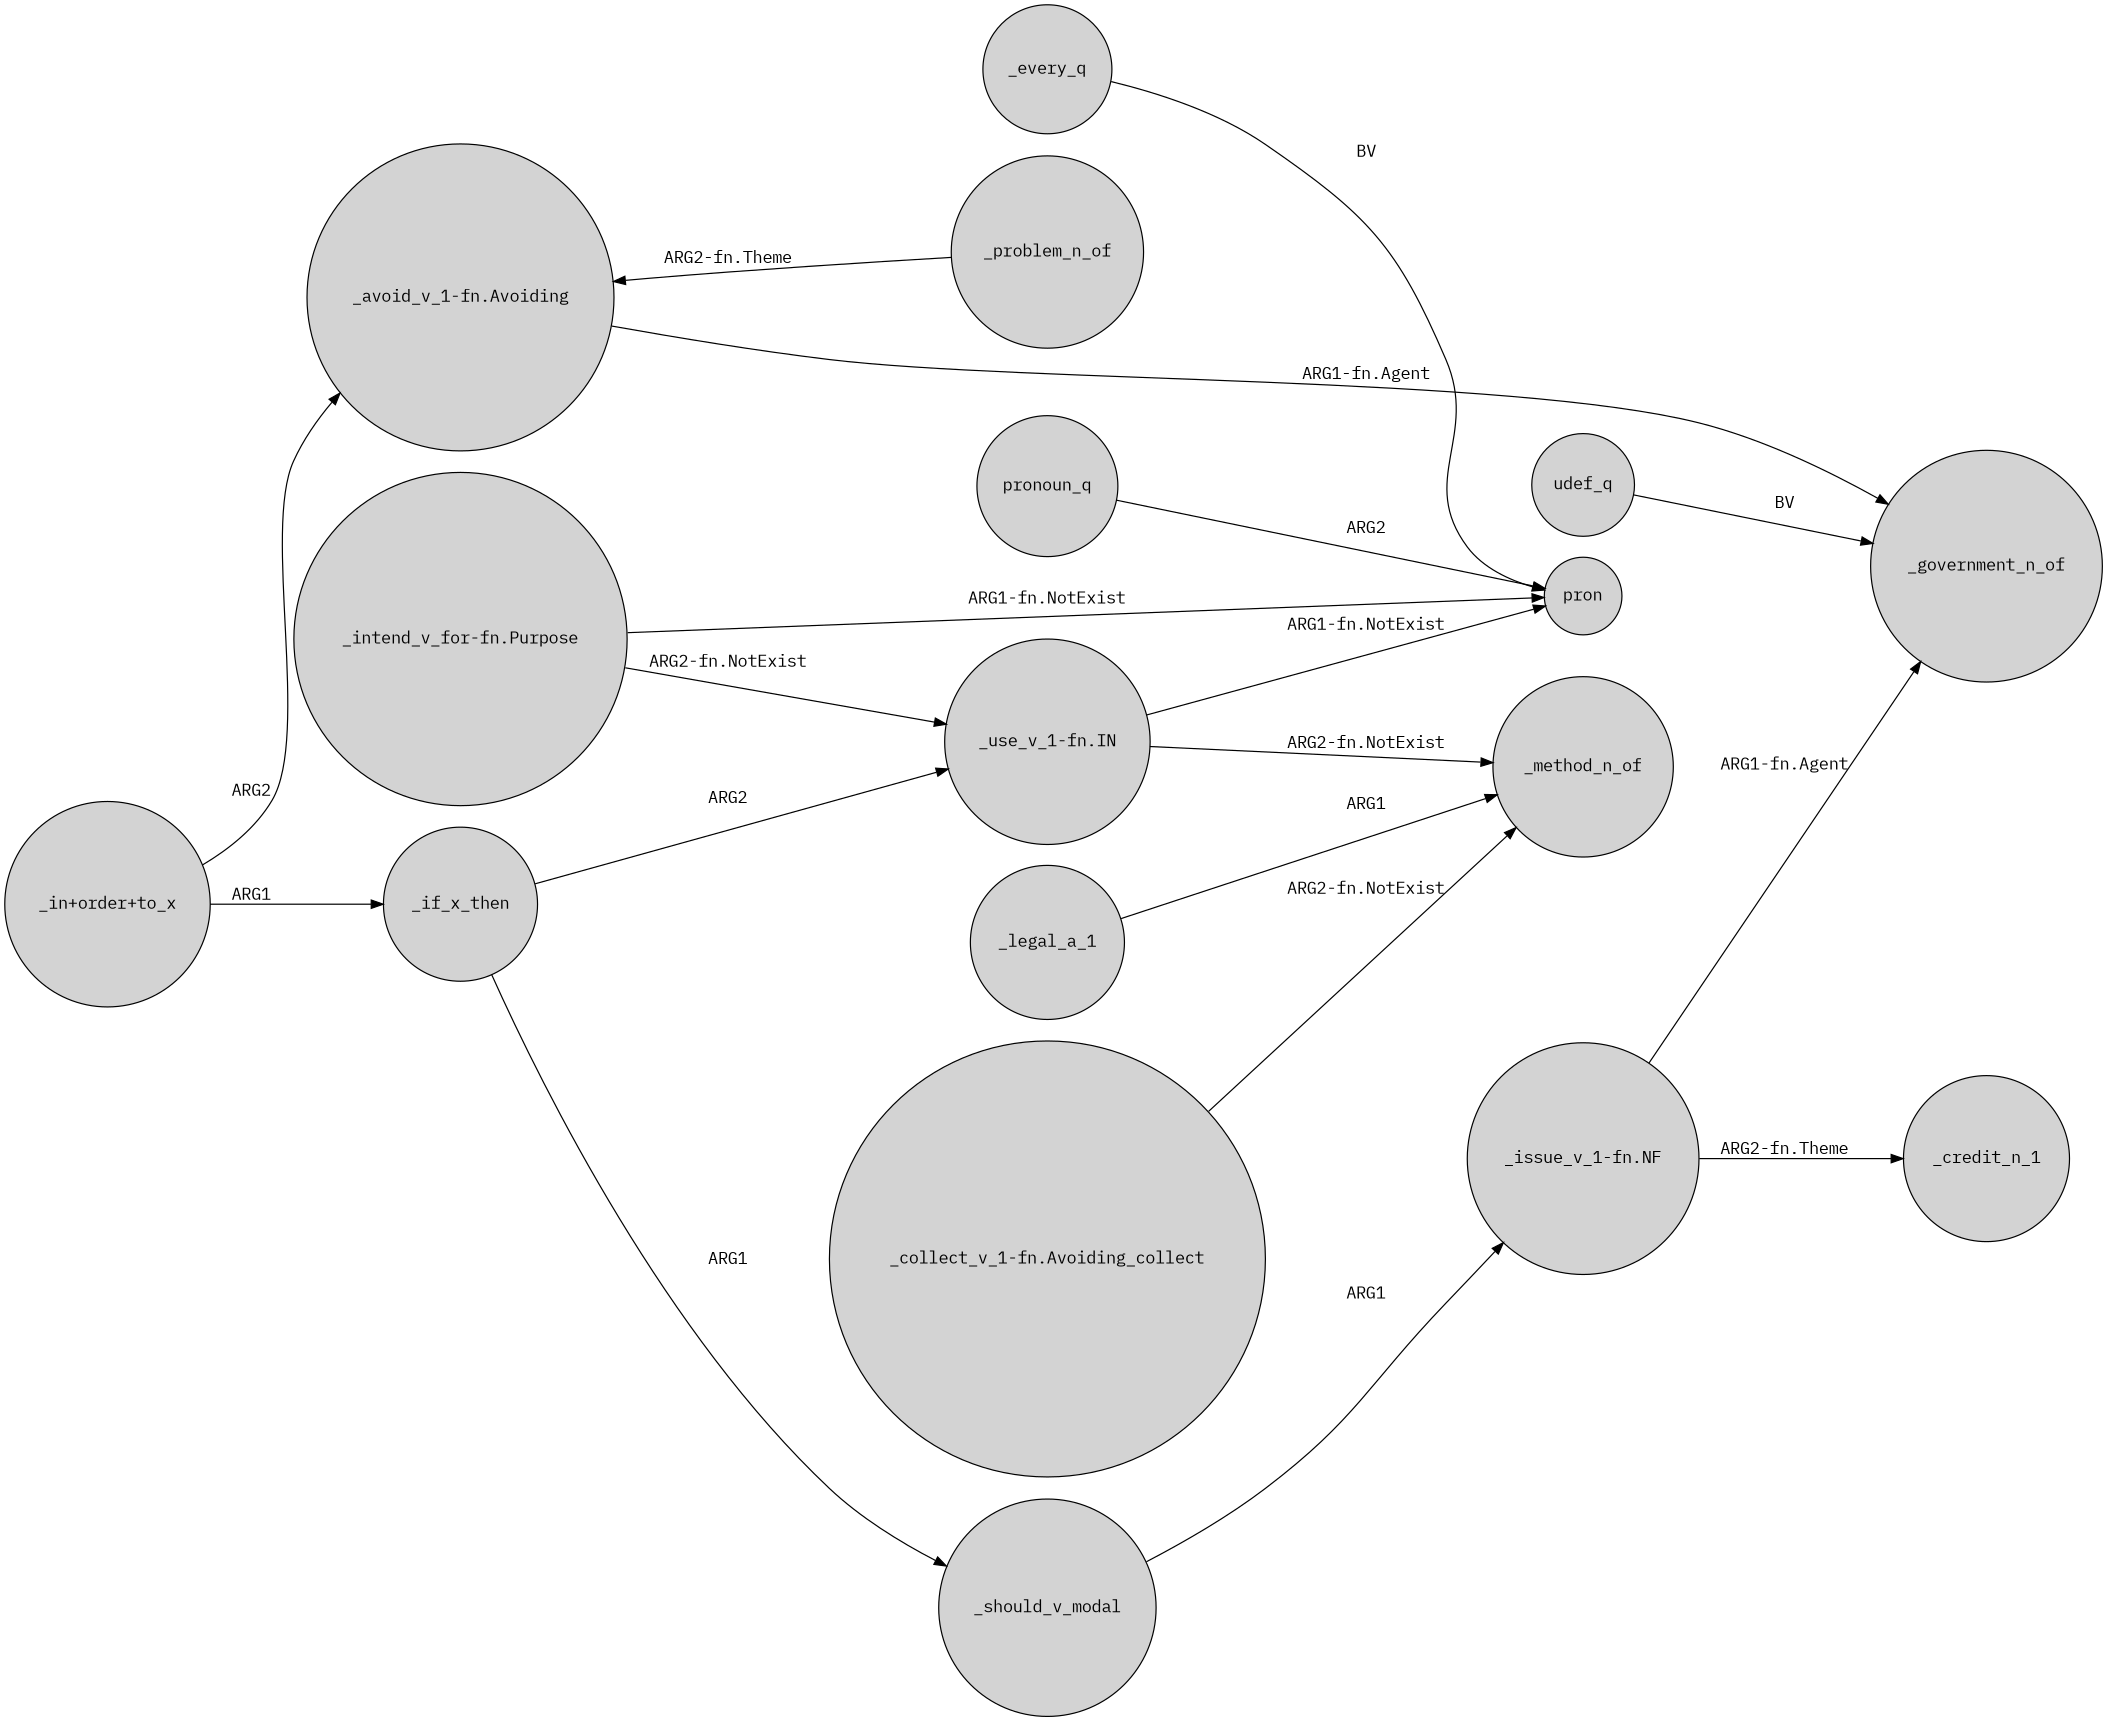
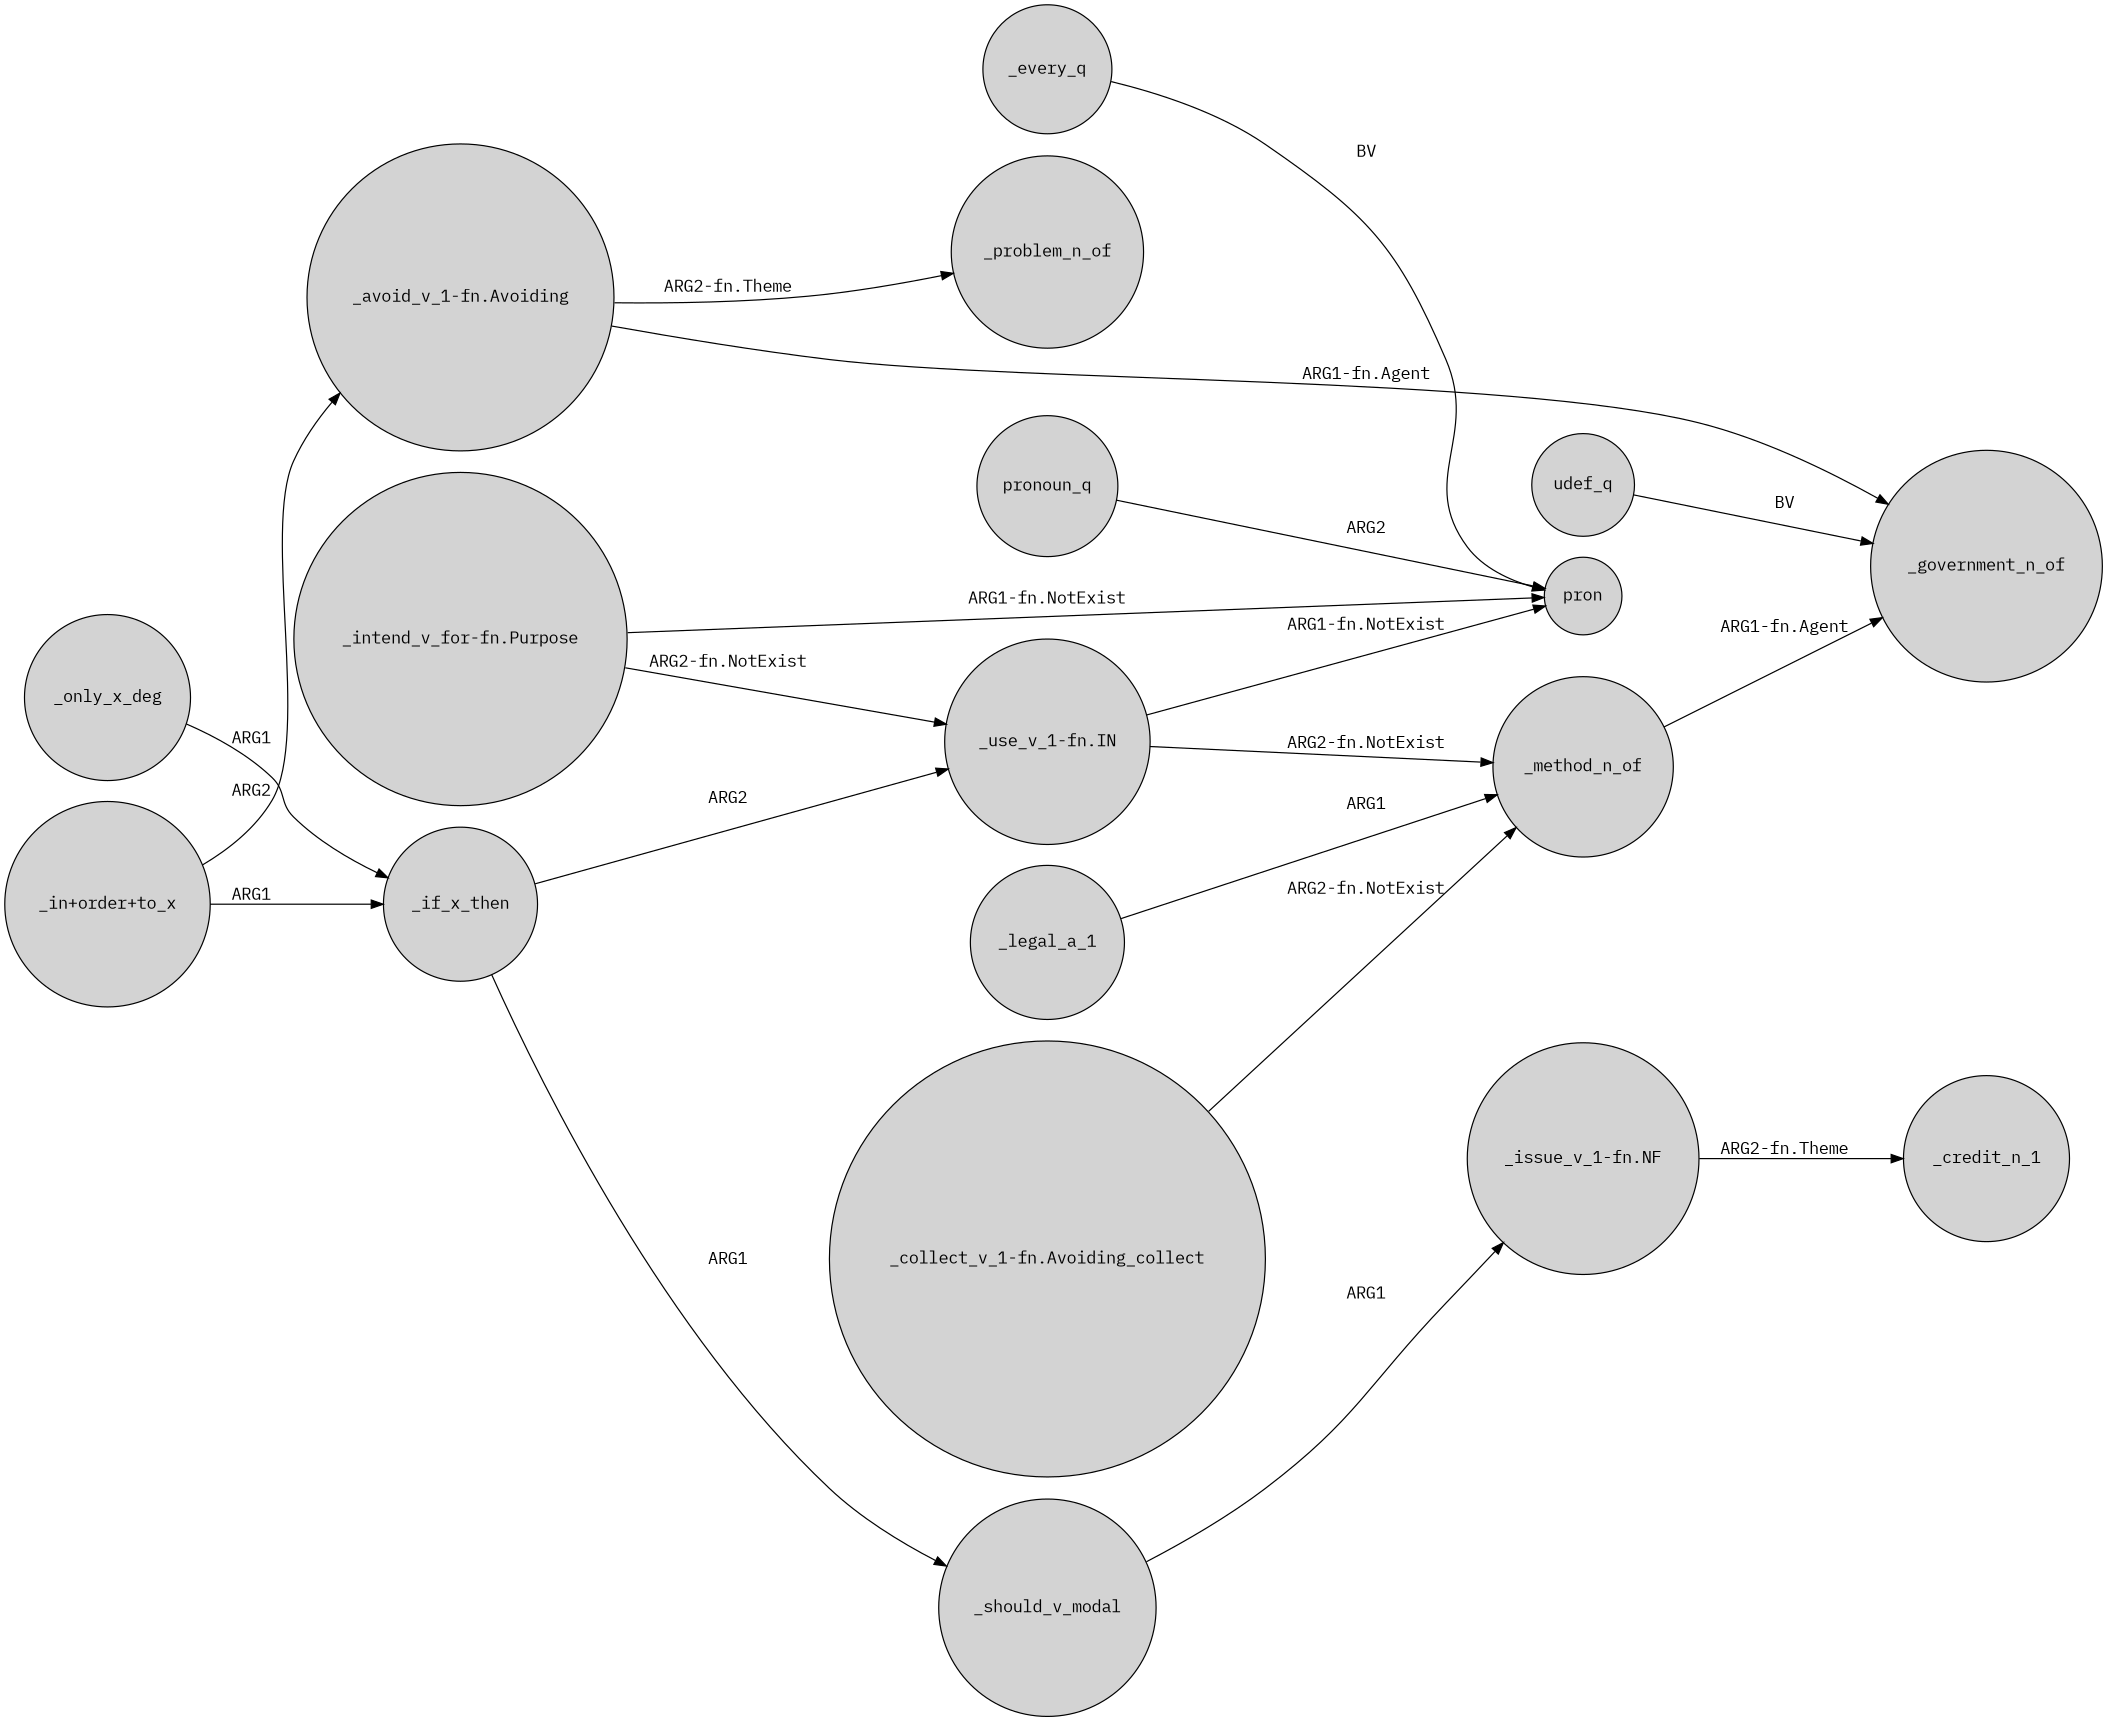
edge "_problem_n_of" -> "_avoid_v_1-fn.Avoiding": reversed
node "_only_x_deg": added
edge "_issue_v_1-fn.NF" -> "_government_n_of": now "_method_n_of" -> "_government_n_of"
